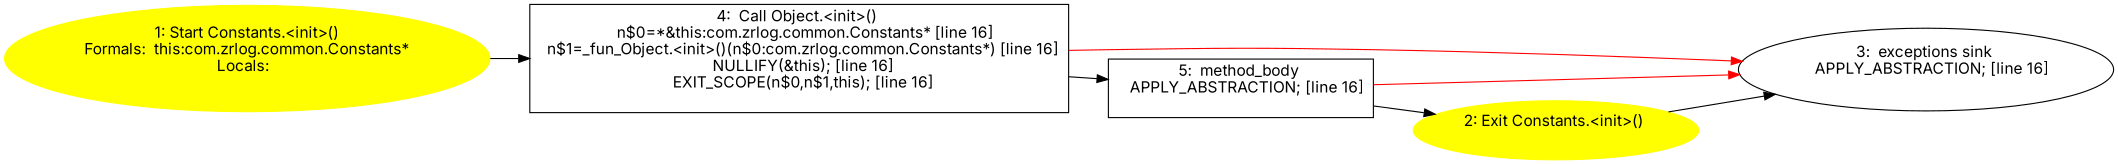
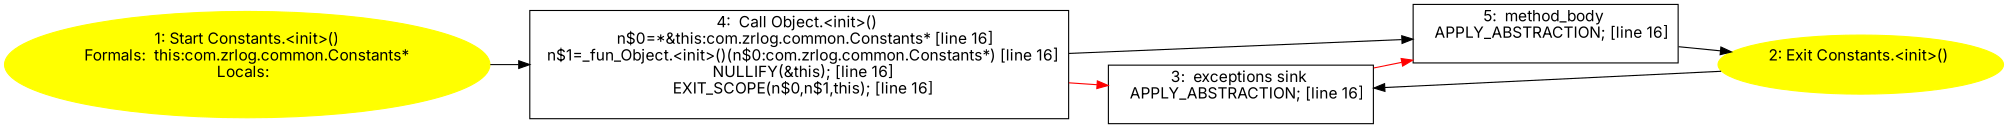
node "3:  exceptions sink APPLY_ABSTRACTION; [line 16]": shape ellipse -> box
edge "5:  method_body APPLY_ABSTRACTION; [line 16]" -> "3:  exceptions sink APPLY_ABSTRACTION; [line 16]": reversed
